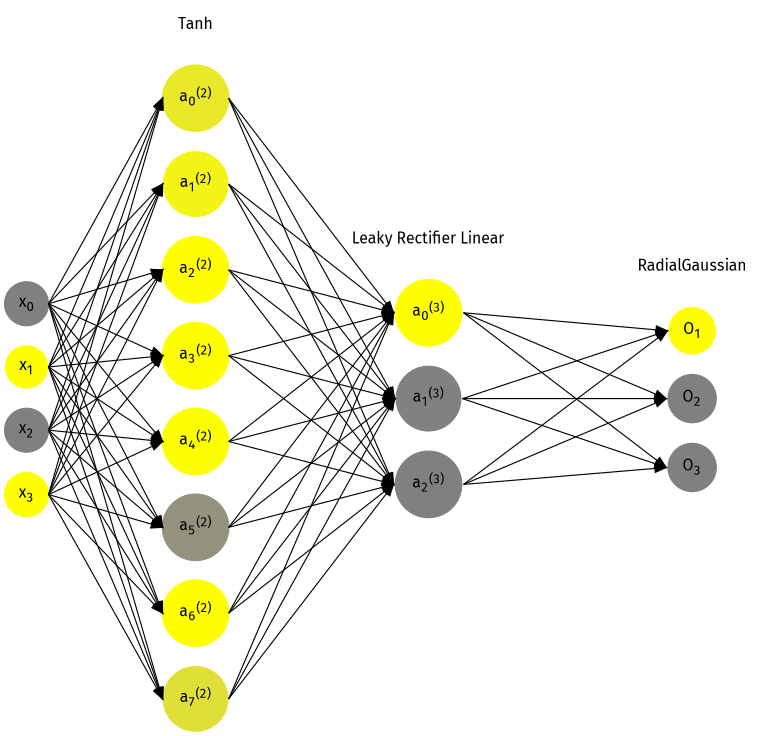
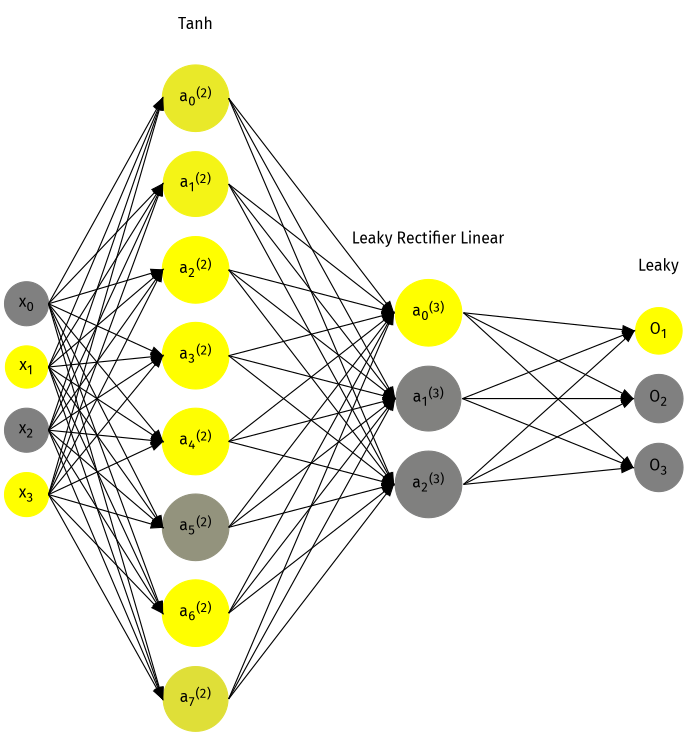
node "RadialGaussian": label "RadialGaussian" -> "Leaky"
